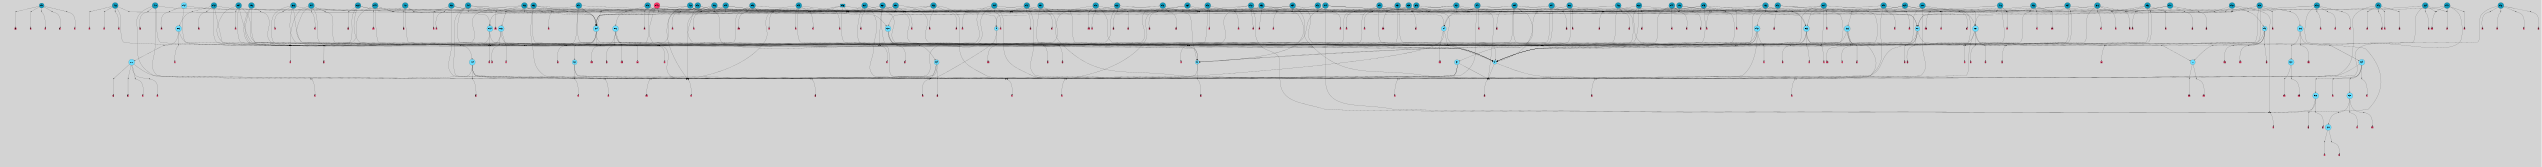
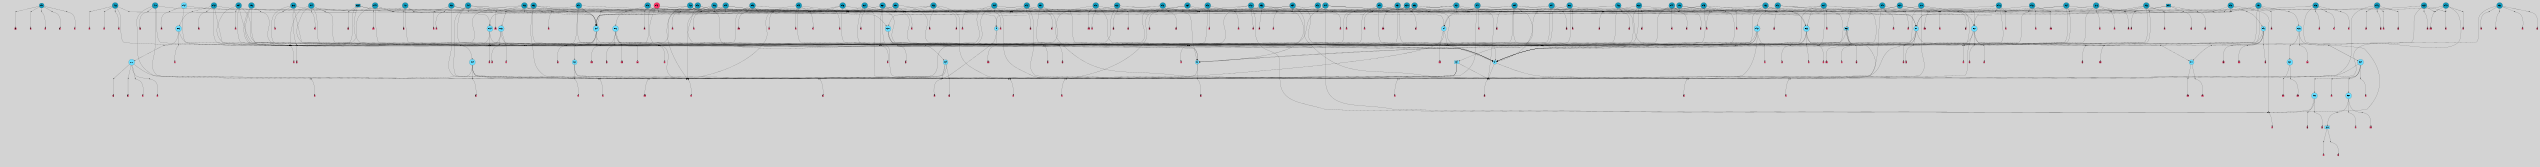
node "T389": shape circle -> box
node "T486": shape box -> circle
node "T477": shape circle -> box
node "T383": shape circle -> box
node "T54": shape circle -> box
node "T322": shape circle -> box
